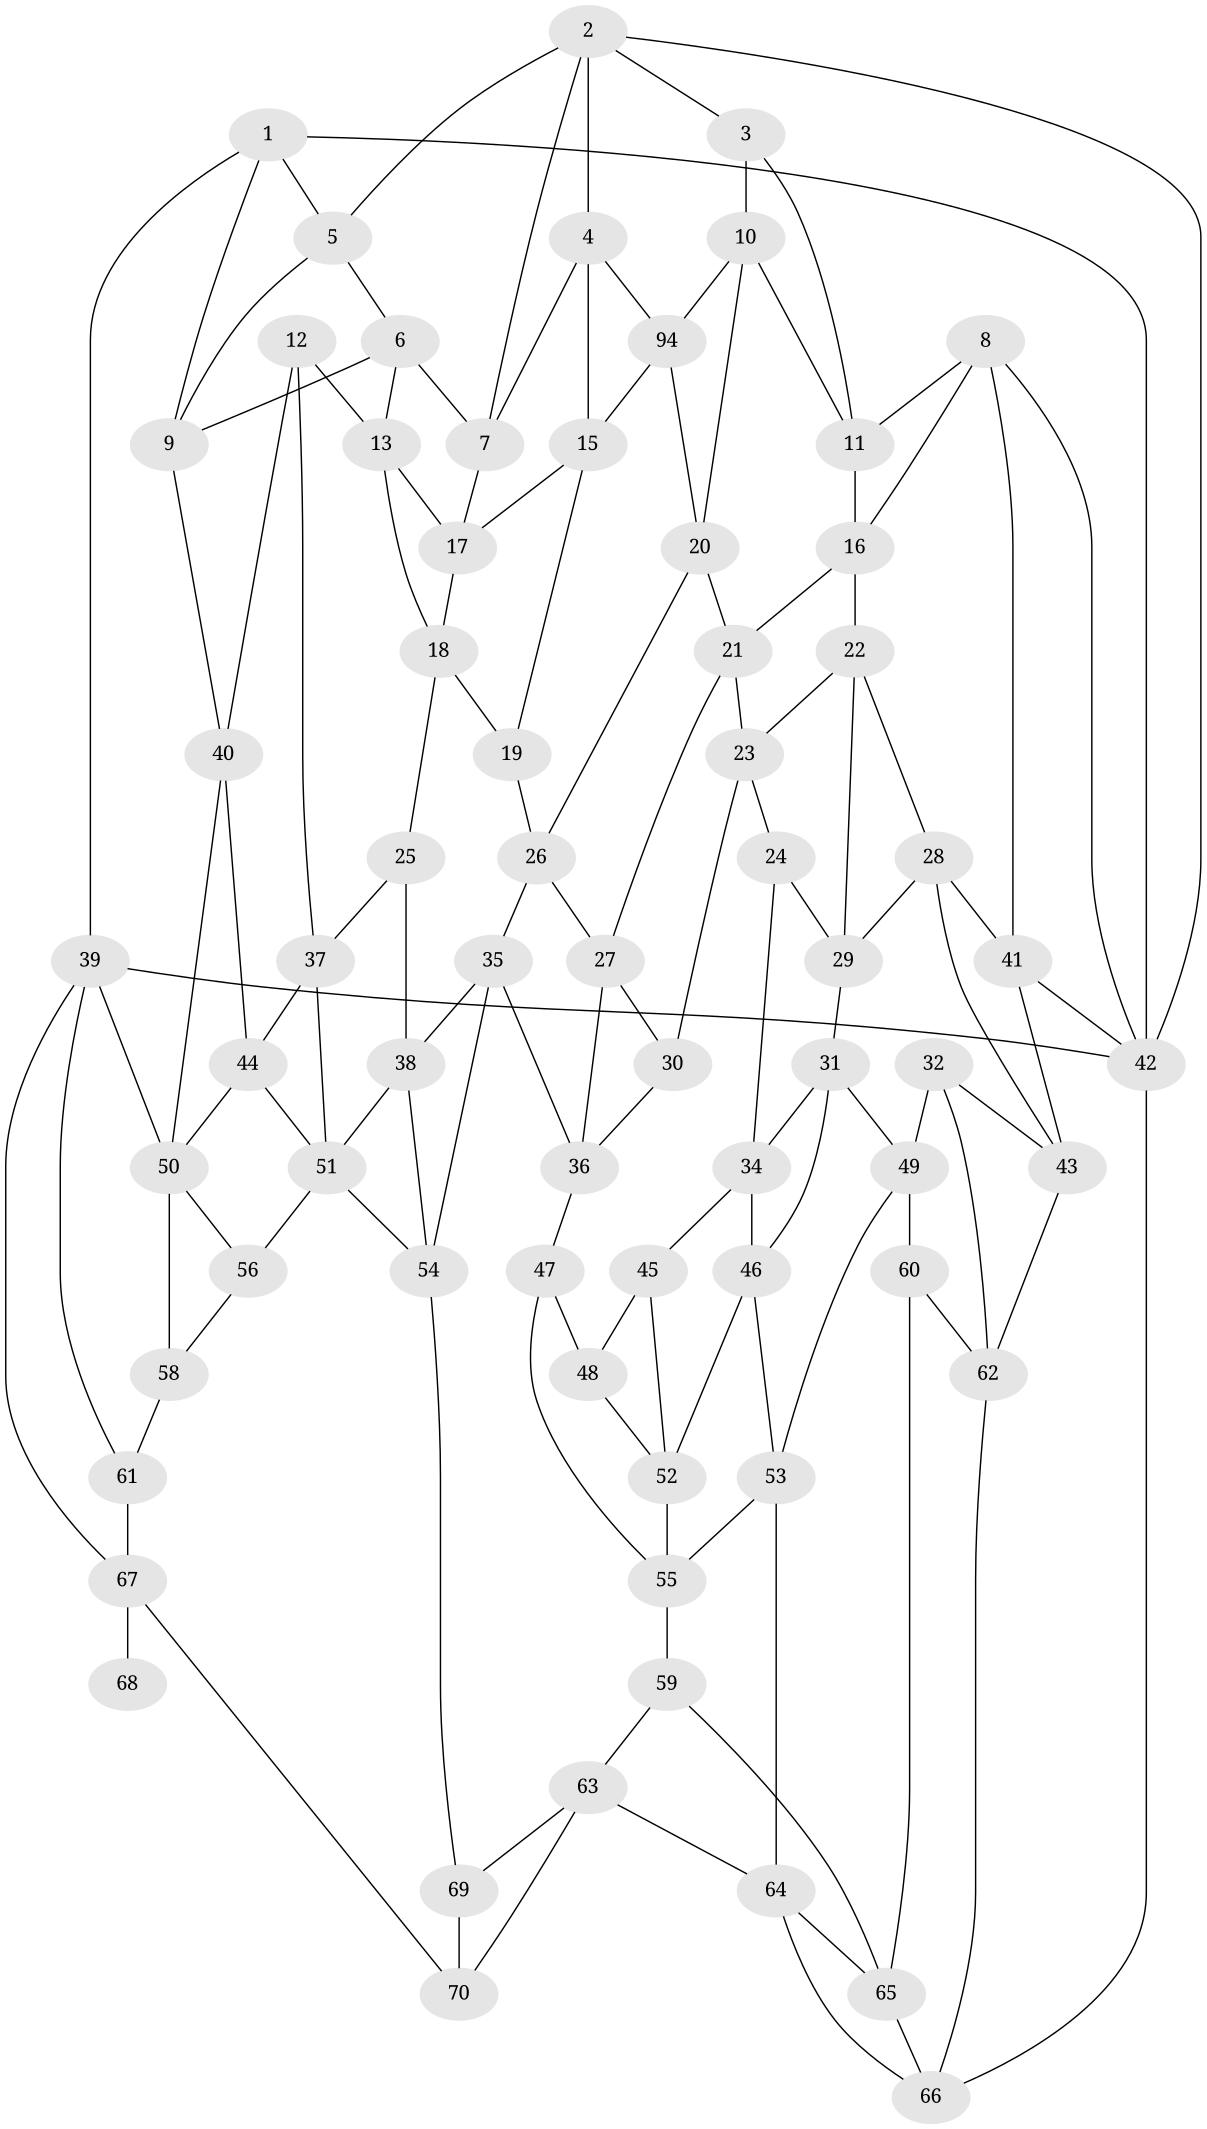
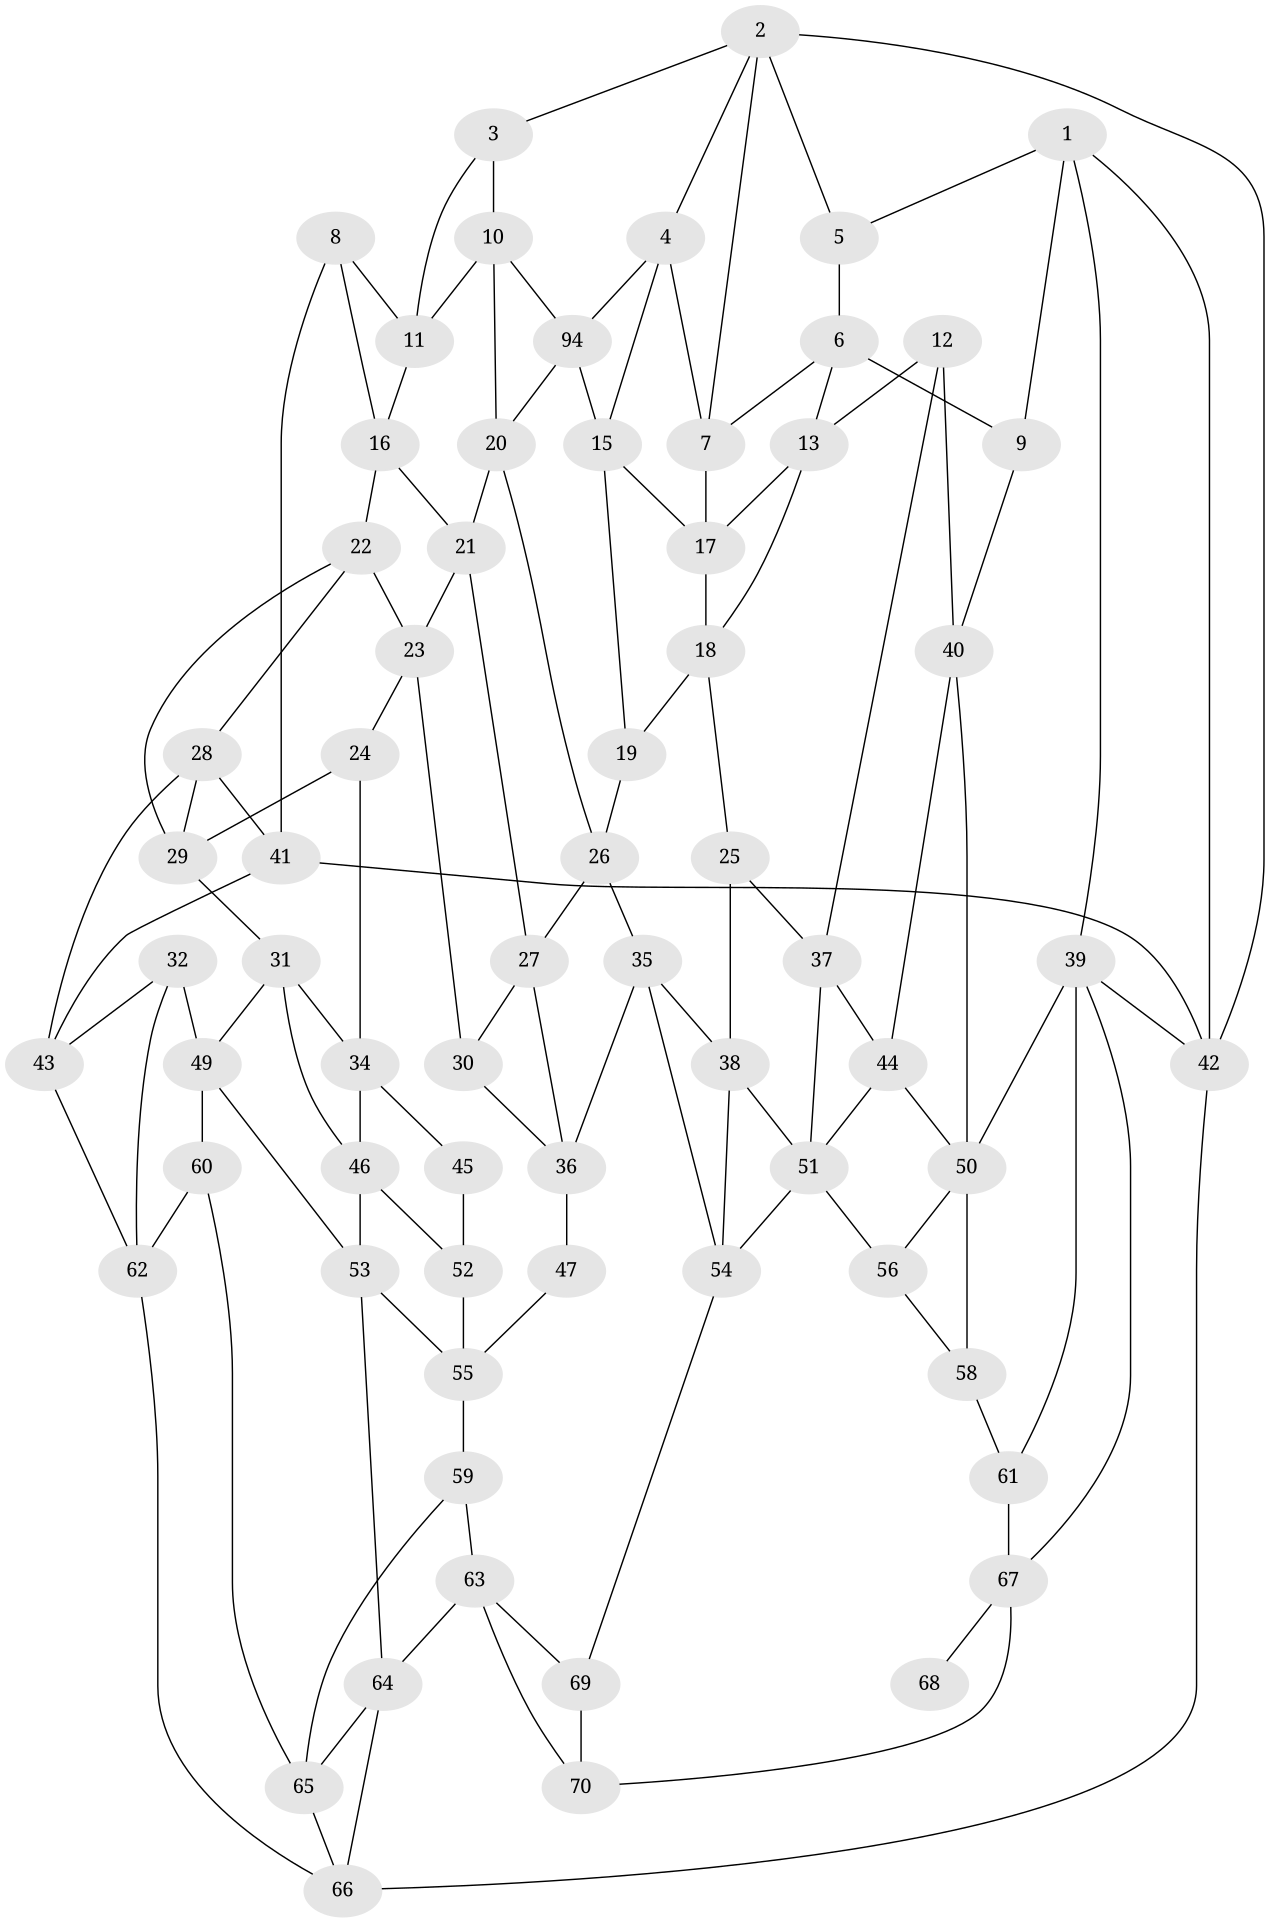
edge "5" -- "9": removed
edge "8" -- "42": removed
node "48": removed
